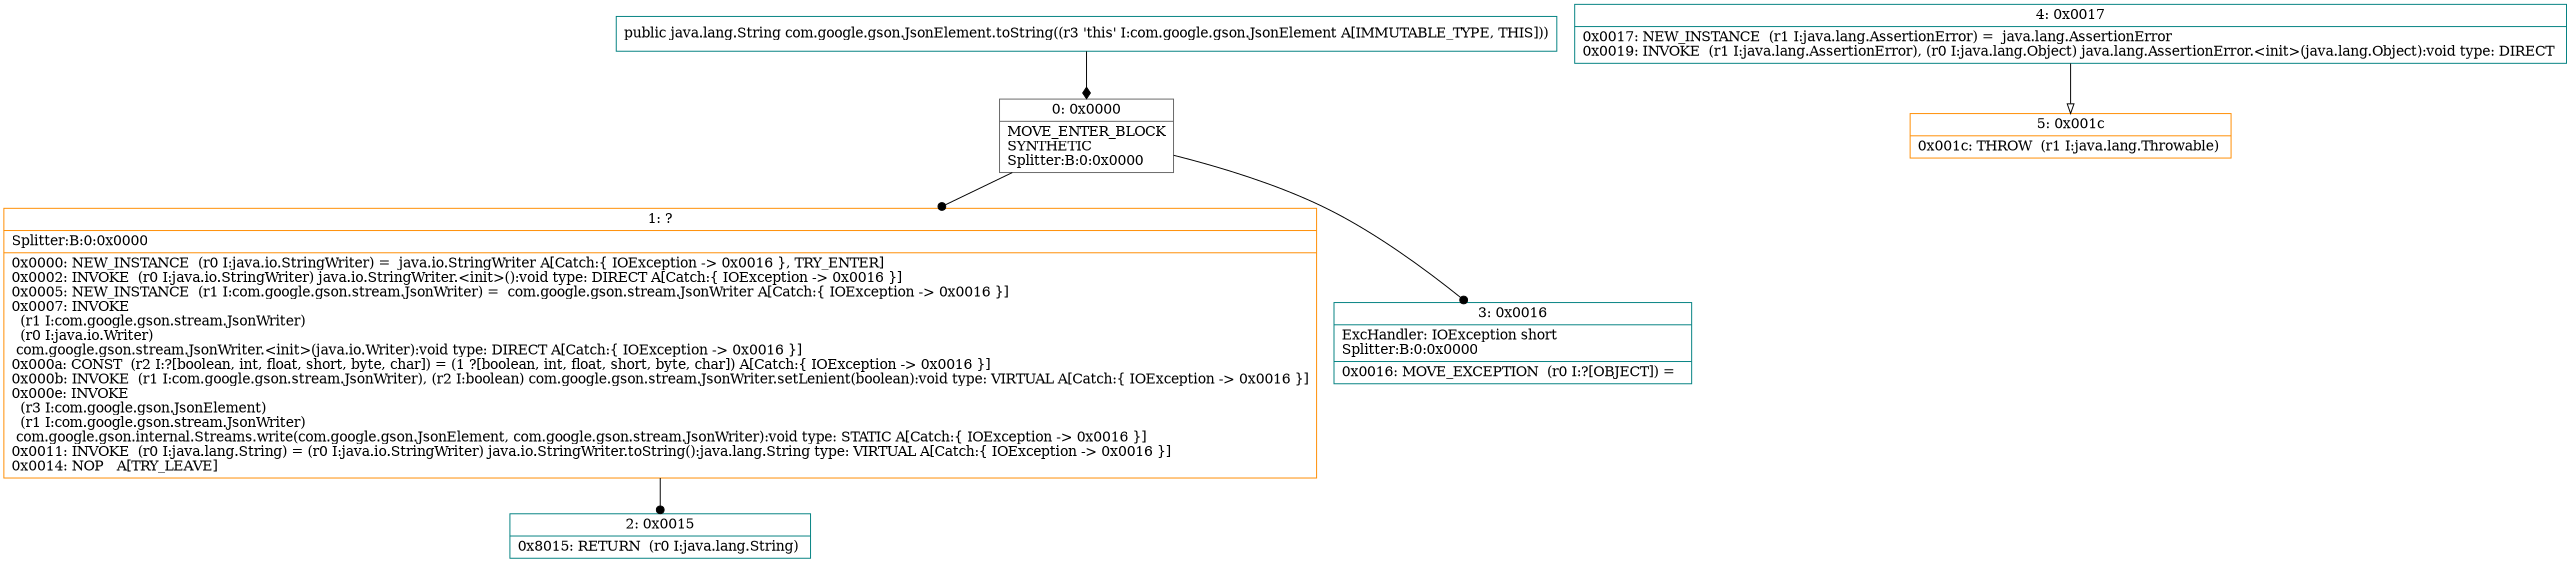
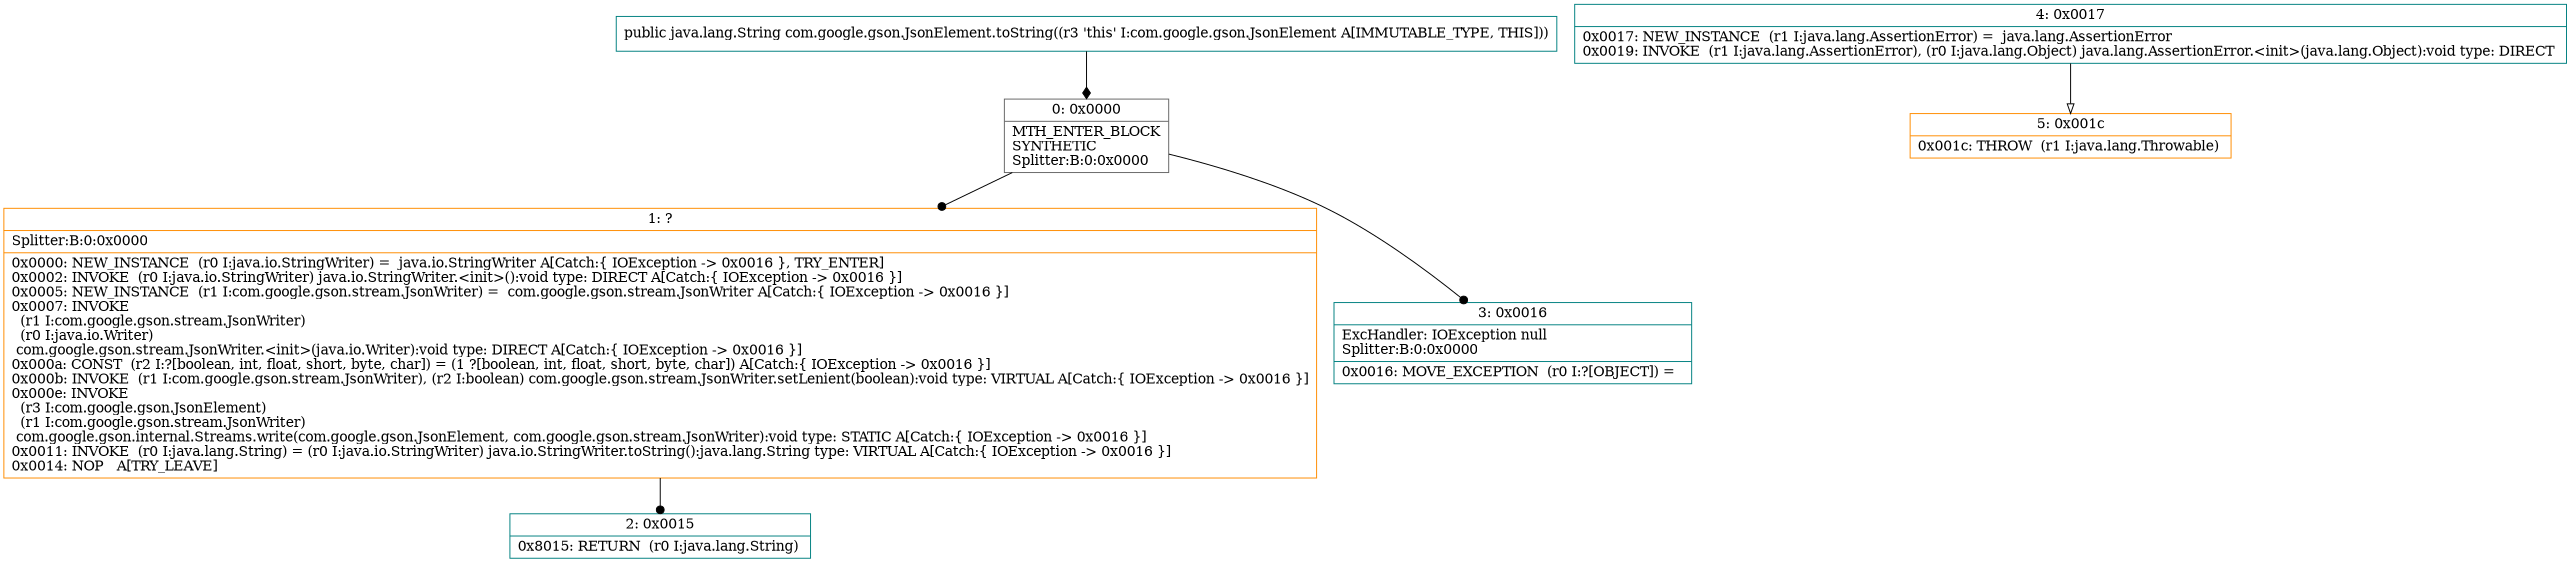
node "0: 0x0000": text "MOVE_ENTER_BLOCK" -> "MTH_ENTER_BLOCK"
node "3: 0x0016": text "ExcHandler: IOException short" -> "ExcHandler: IOException null"
